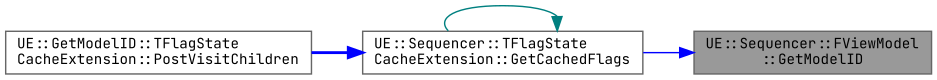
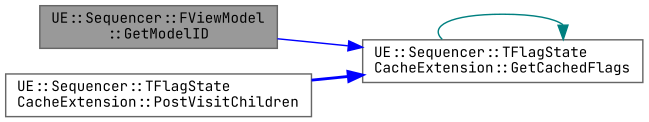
node "UE::GetModelID::TFlagState CacheExtension::PostVisitChildren": label "UE::GetModelID::TFlagState CacheExtension::PostVisitChildren" -> "UE::Sequencer::TFlagState CacheExtension::PostVisitChildren"
edge "UE::Sequencer::TFlagState CacheExtension::GetCachedFlags" -> "UE::Sequencer::FViewModel ::GetModelID": reversed
